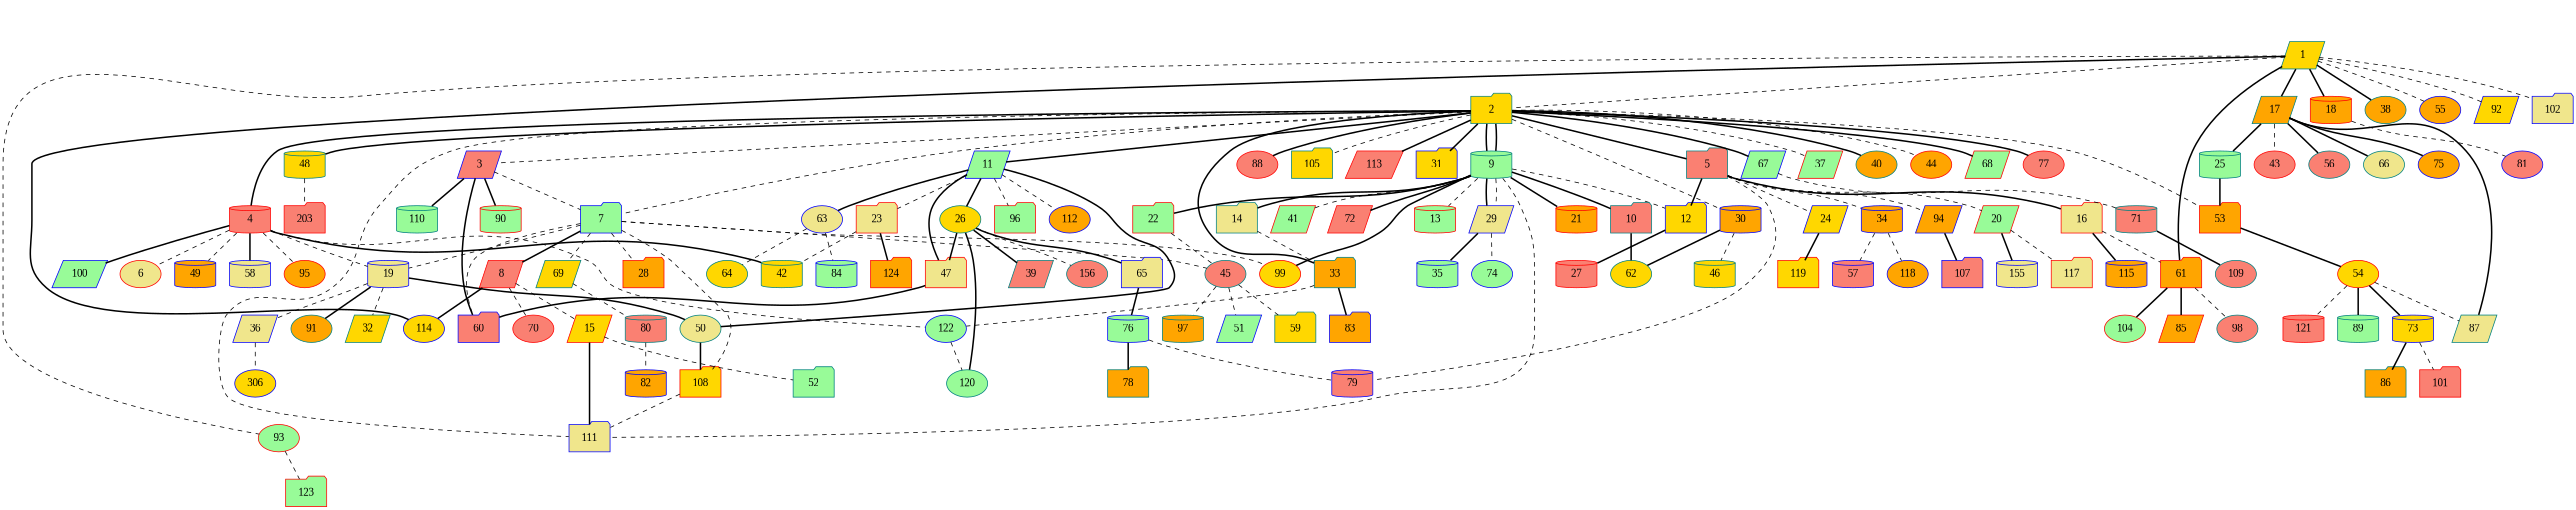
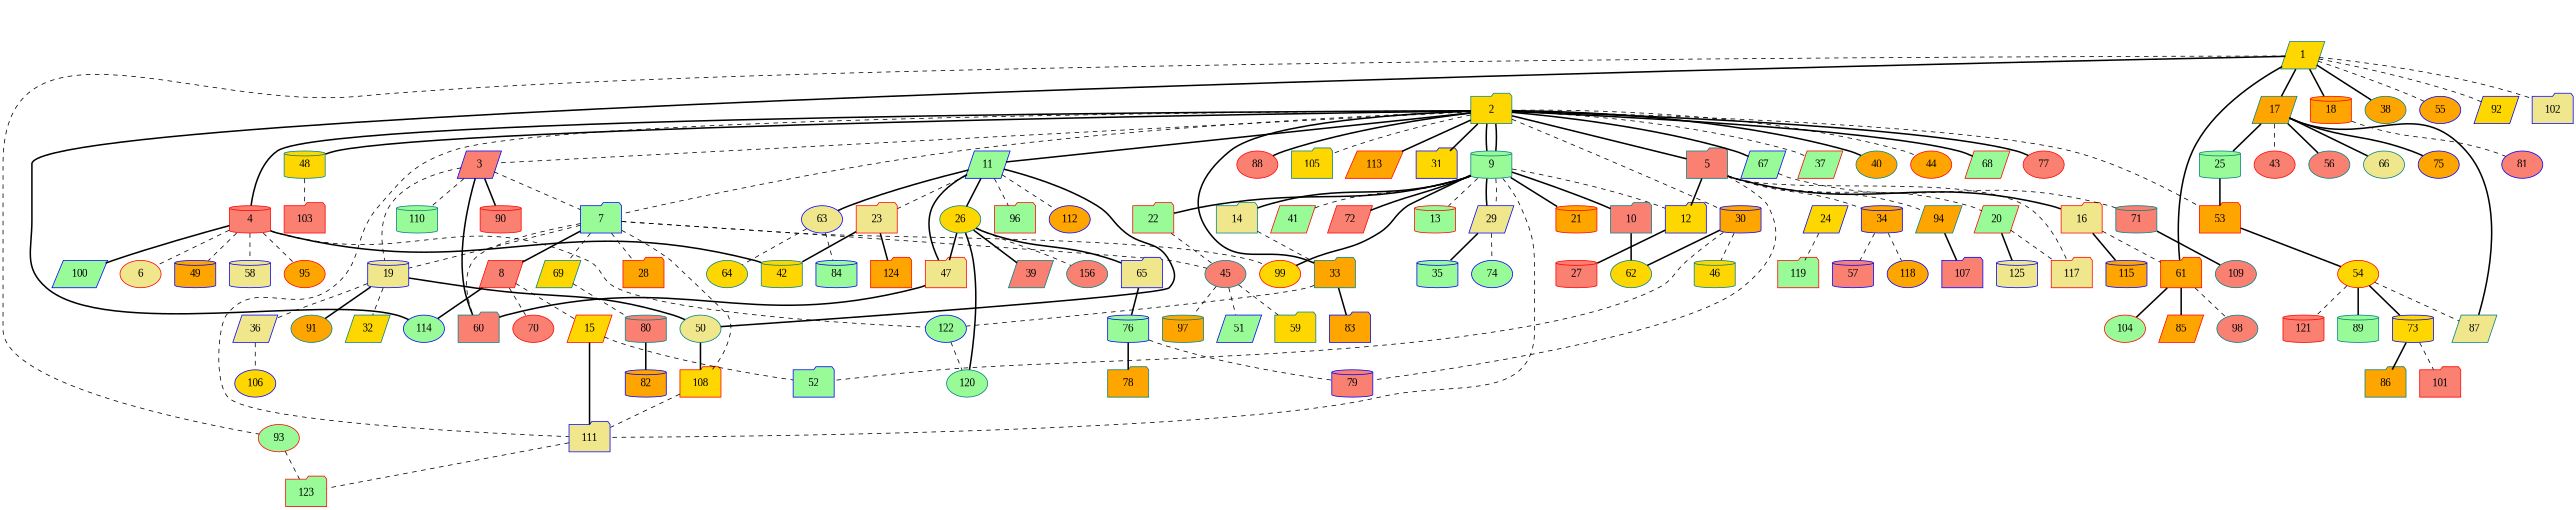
edge "1" -- "2": removed
node "113": fillcolor salmon -> orange
edge "3" -- "110": style bold -> dashed
edge "5" -- "24": now "5" -- "117"
node "203": label "203" -> "103"
node "90": fillcolor palegreen -> salmon
node "94": color blue -> teal
edge "23" -- "42": style dashed -> bold
edge "4" -- "58": style bold -> dashed
edge "24" -- "119": style bold -> dashed
edge "4" -- "19": now "3" -- "19"
node "119": fillcolor gold -> palegreen
node "155": label "155" -> "125"
node "114": fillcolor gold -> palegreen
node "60": color blue -> teal
edge "30" -- "52": added
edge "80" -- "82": style dashed -> bold
node "306": label "306" -> "106"
node "52": color teal -> blue
edge "111" -- "123": added
